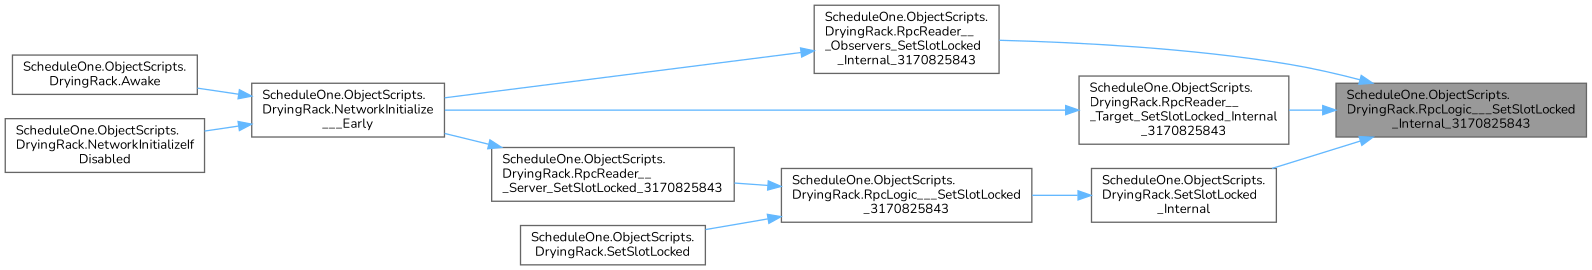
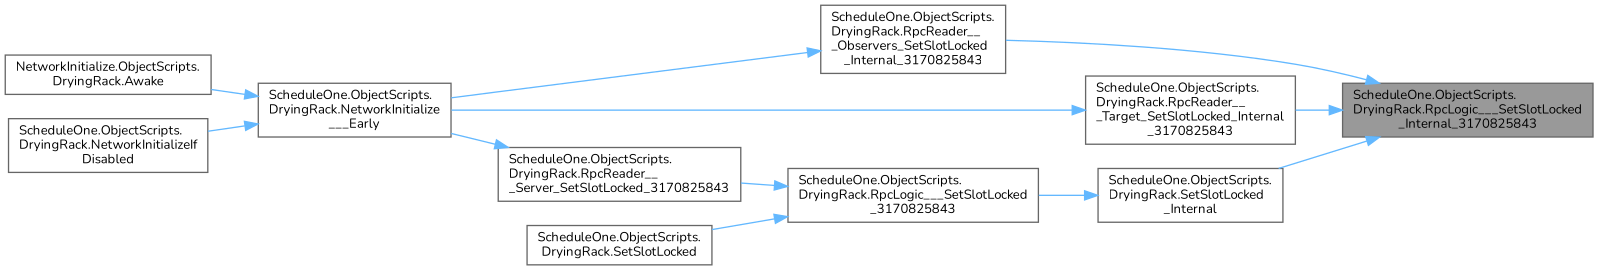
node "ScheduleOne.ObjectScripts. DryingRack.Awake": label "ScheduleOne.ObjectScripts. DryingRack.Awake" -> "NetworkInitialize.ObjectScripts. DryingRack.Awake"
